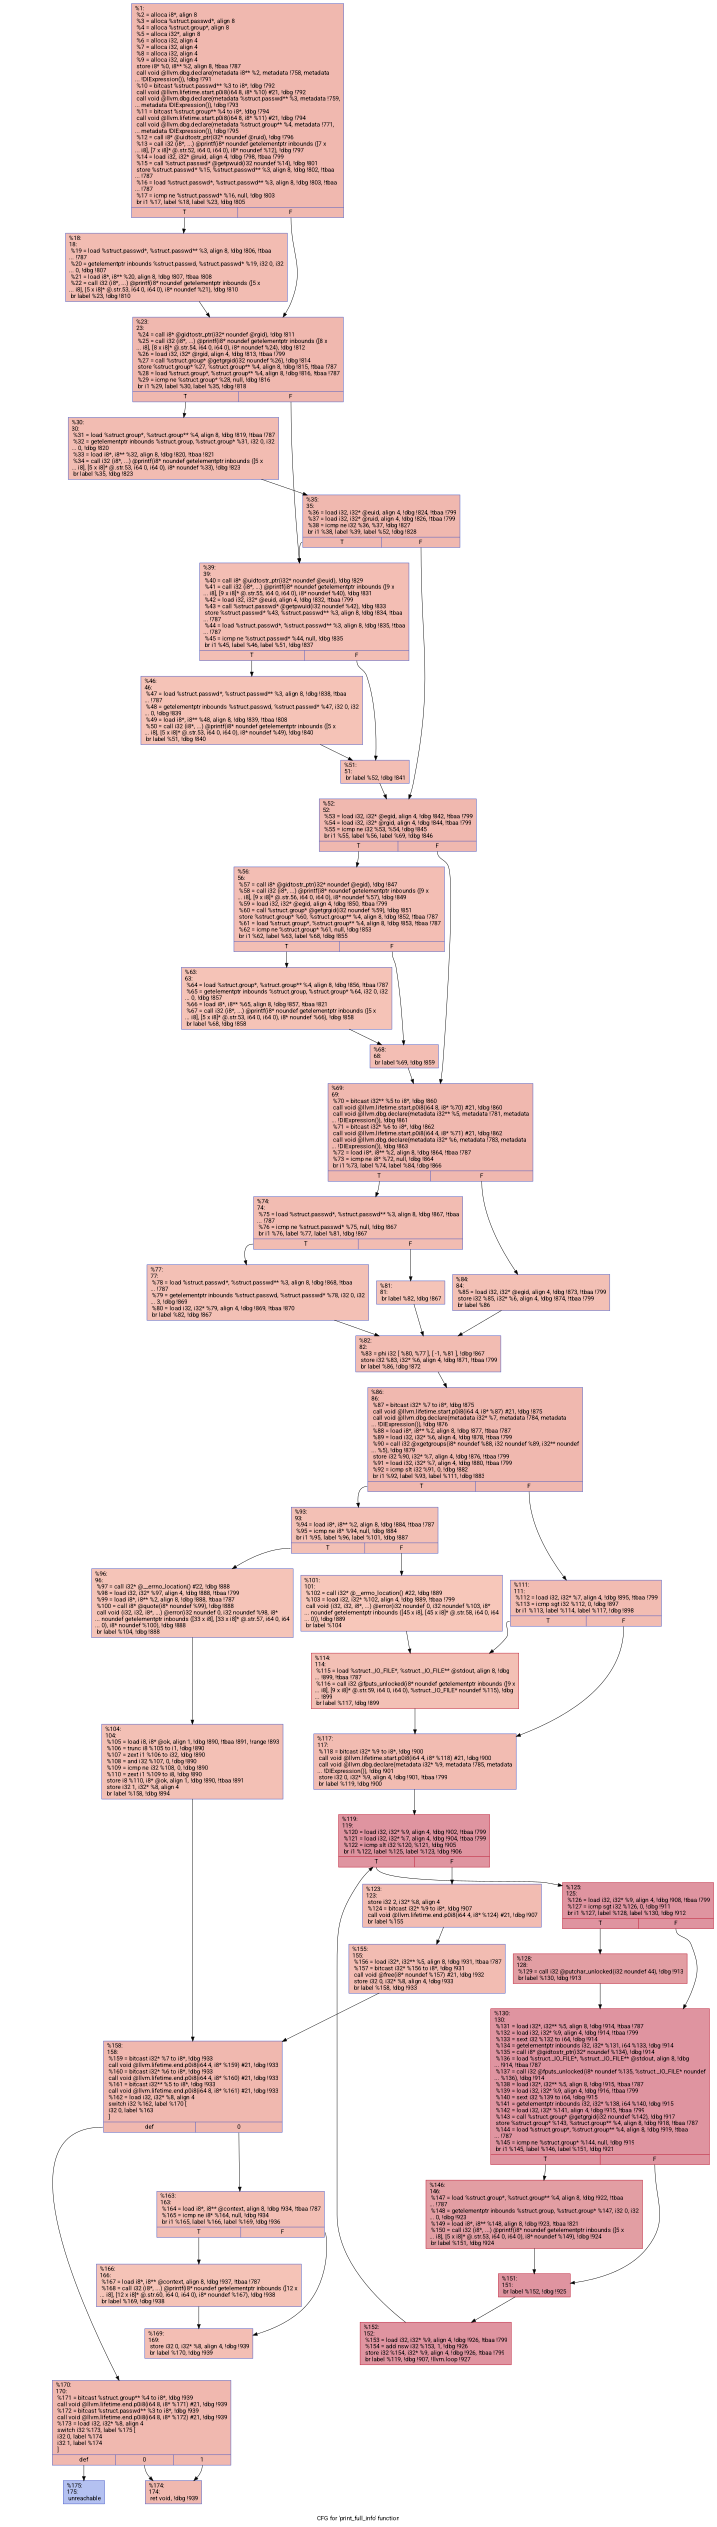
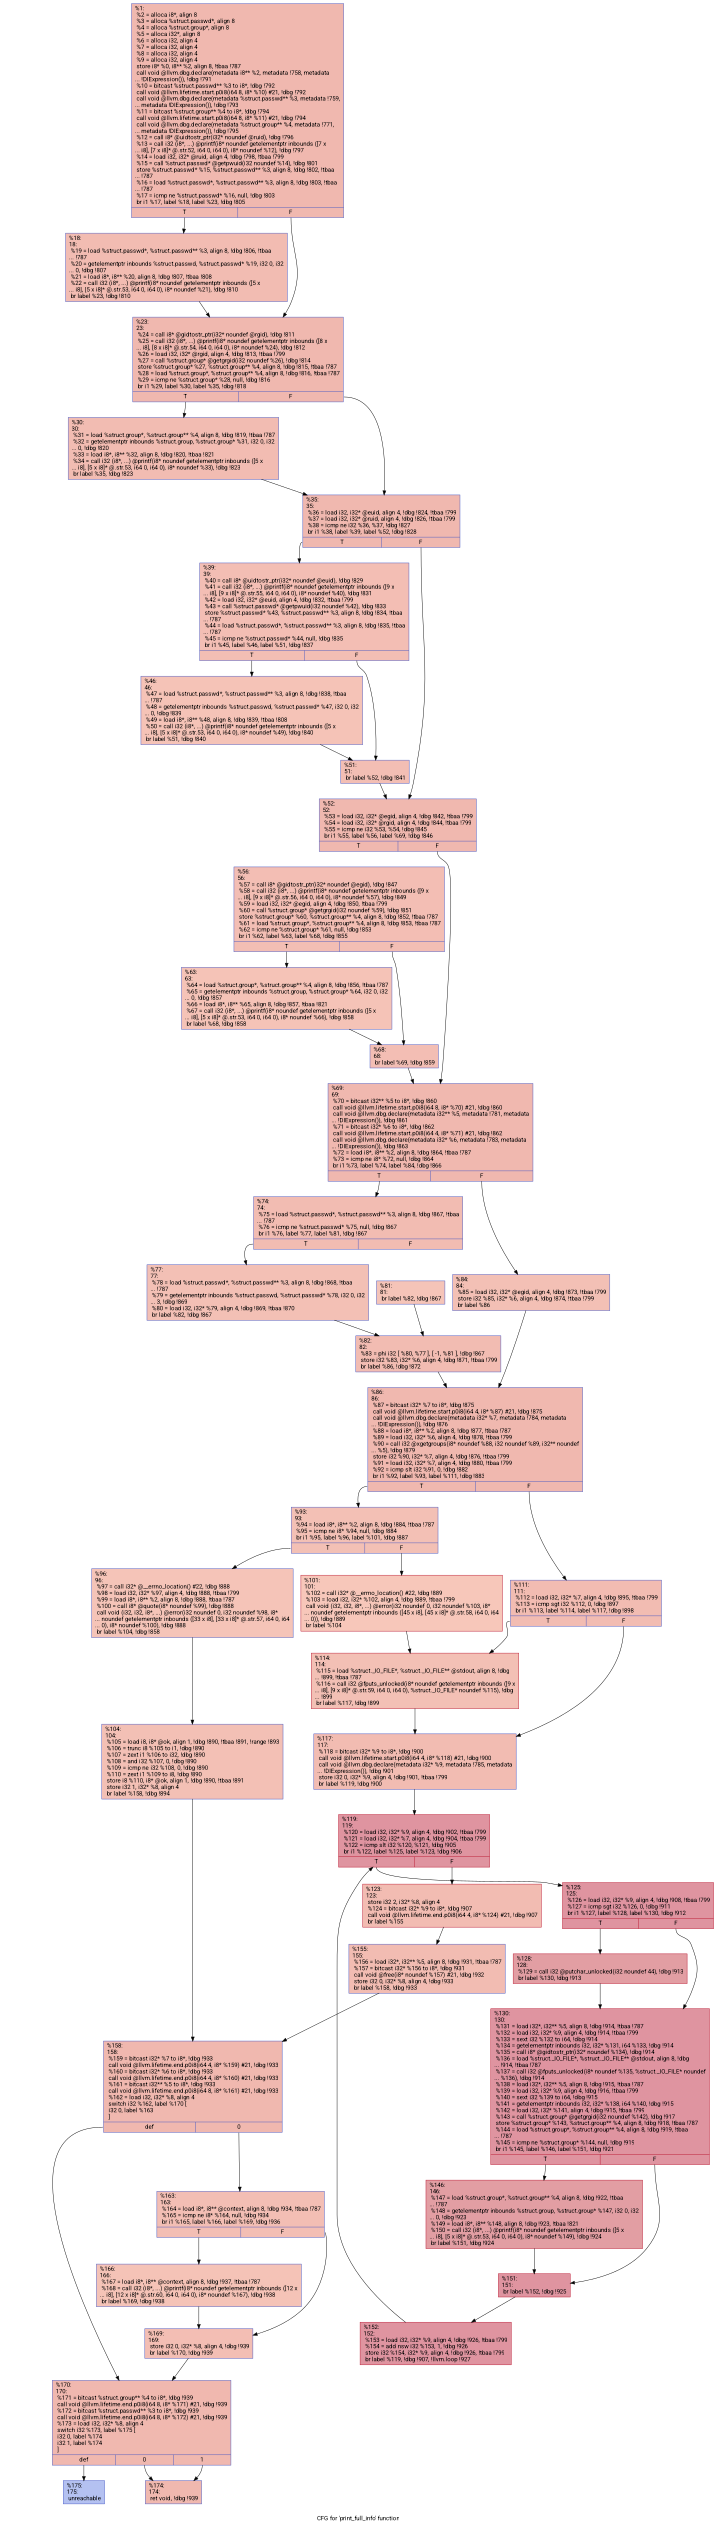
edge "%23:" -> "%39:": now "%23:" -> "%35:"
edge "%52:" -> "%56:": removed
edge "%74:" -> "%81:": removed
edge "%84:" -> "%82:": now "%84:" -> "%86:"
node "%101:": color #3d50c3ff -> #b70d28ff
node "%96:": text "br label %104, !dbg !888" -> "br label %104, !dbg !858"
node "%123:": color #3d50c3ff -> #b70d28ff
edge "%169:" -> "%170:": added
